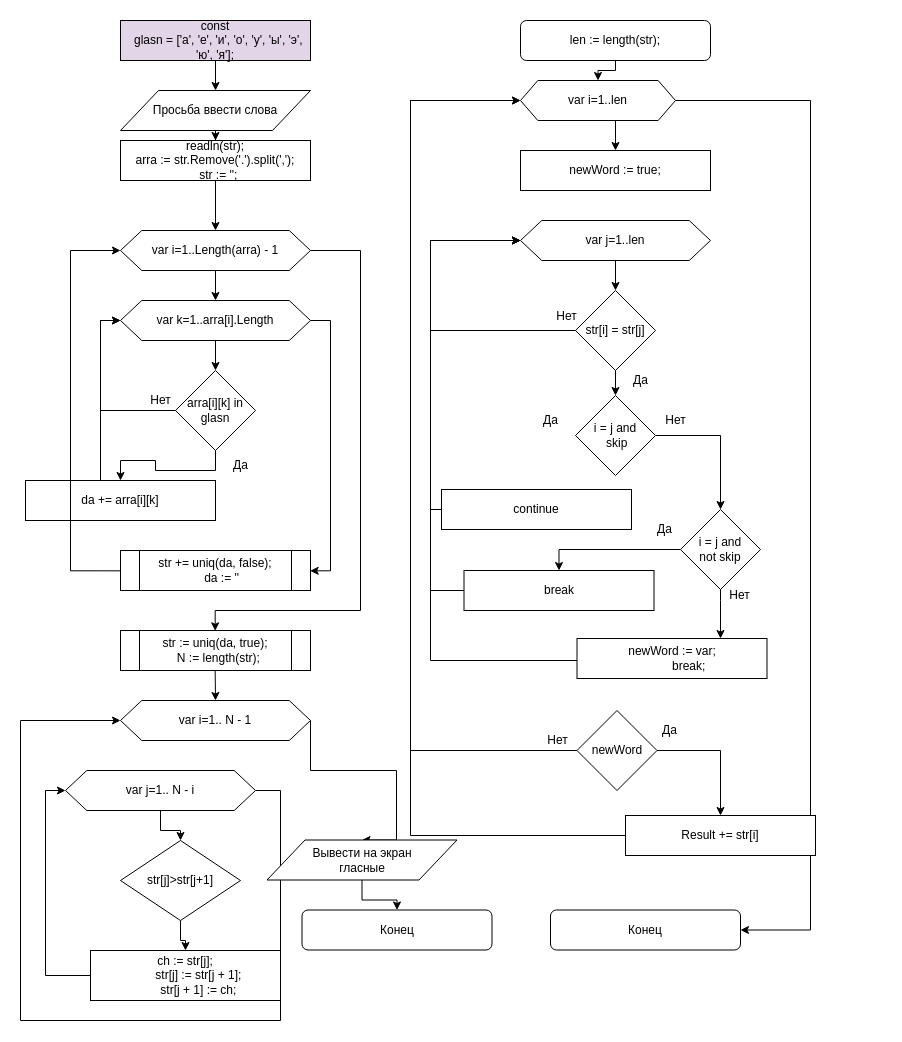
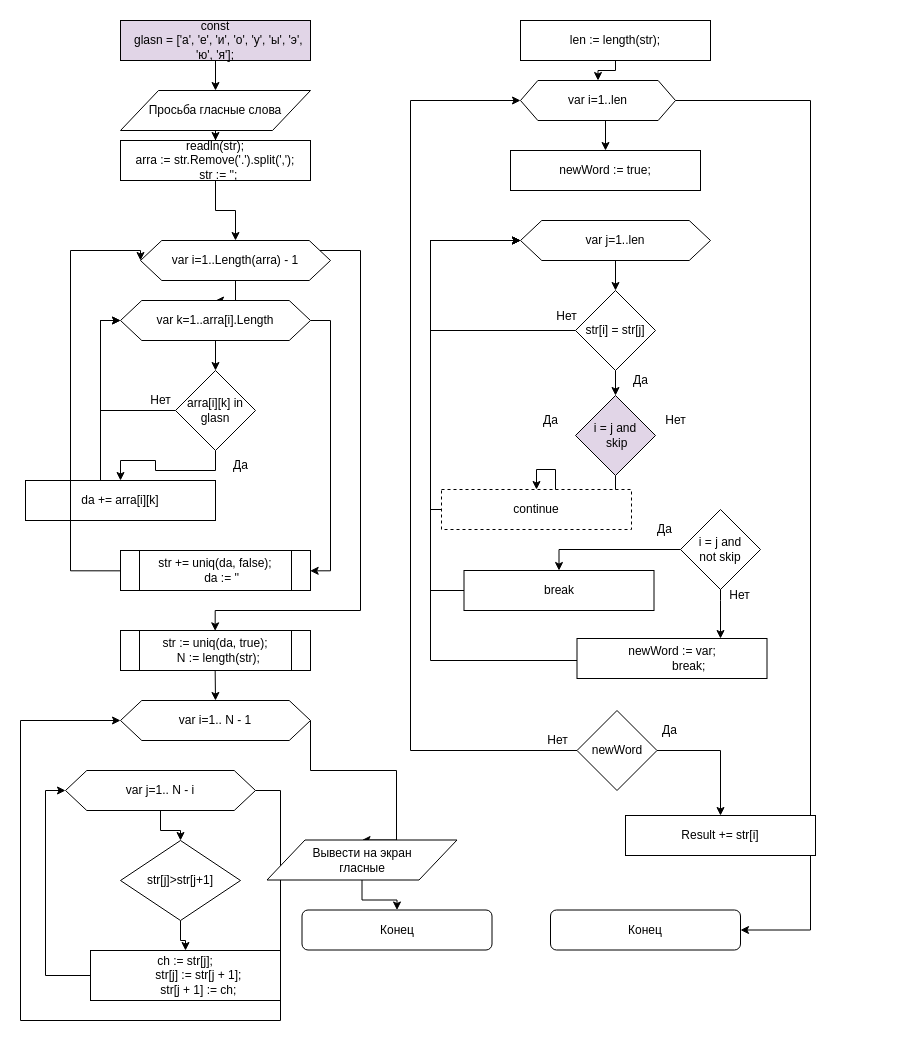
node "len := length(str);": shape rounded rectangle -> rectangle
node "Просьба ввести слова": label "Просьба ввести слова" -> "Просьба гласные слова"
node "newWord := true;": moved (616, 171) -> (606, 171)
node "var i=1..Length(arra) - 1": moved (216, 251) -> (236, 261)
node "i = j and skip": fillcolor #ffffff -> #e1d5e7
edge "i = j and skip" -> "i = j and not skip": now "i = j and skip" -> "continue"
node "continue": style solid -> dashed
edge "Result += str[i]" -> "var i=1..len": removed
